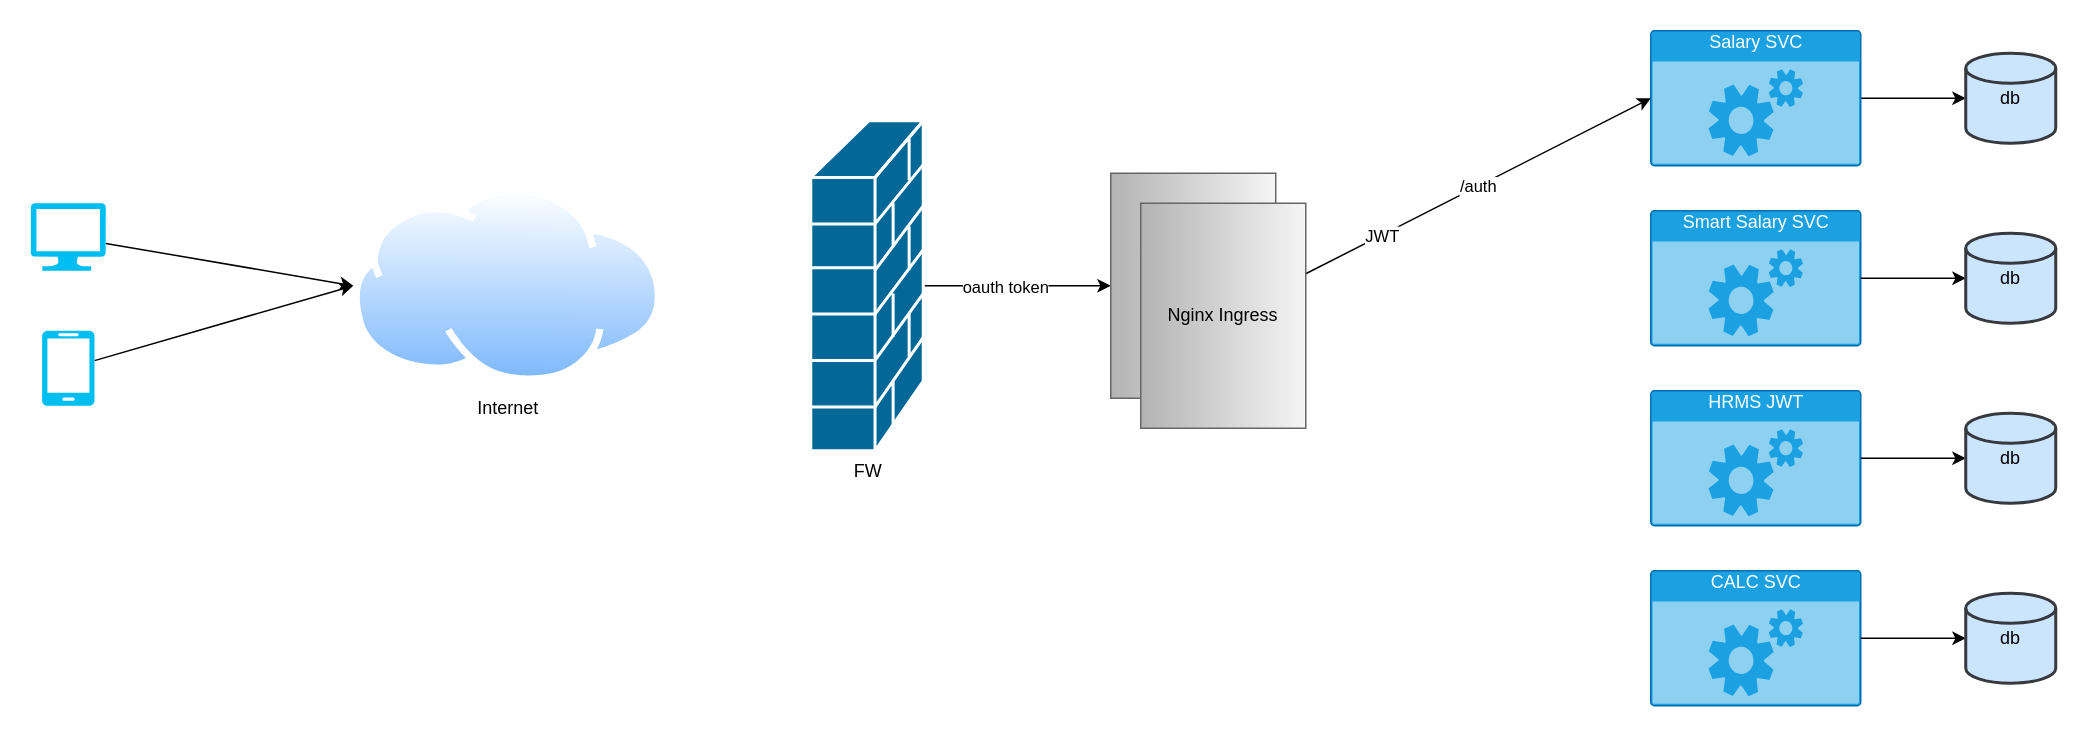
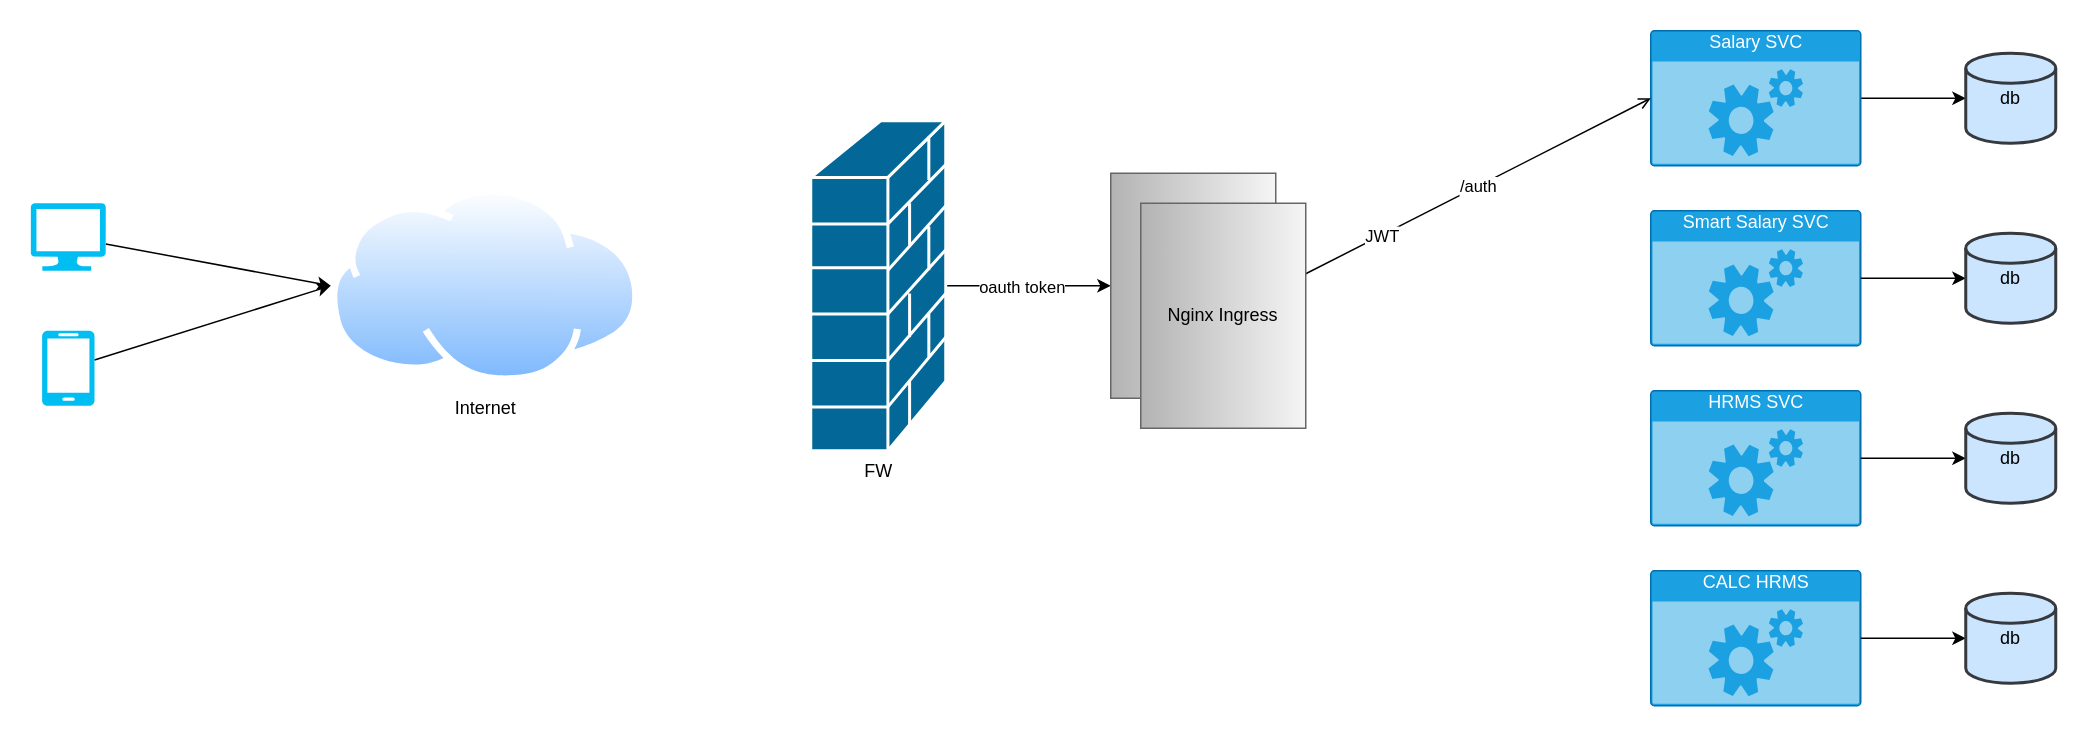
edge "Nginx Ingress" -> "Salary SVC": arrowhead classic -> open
node "Internet": moved (508, 286) -> (486, 286)
node "FW": size 113x330 -> 135x330
node "HRMS JWT": label "HRMS JWT" -> "HRMS SVC"
node "CALC SVC": label "CALC SVC" -> "CALC HRMS"
